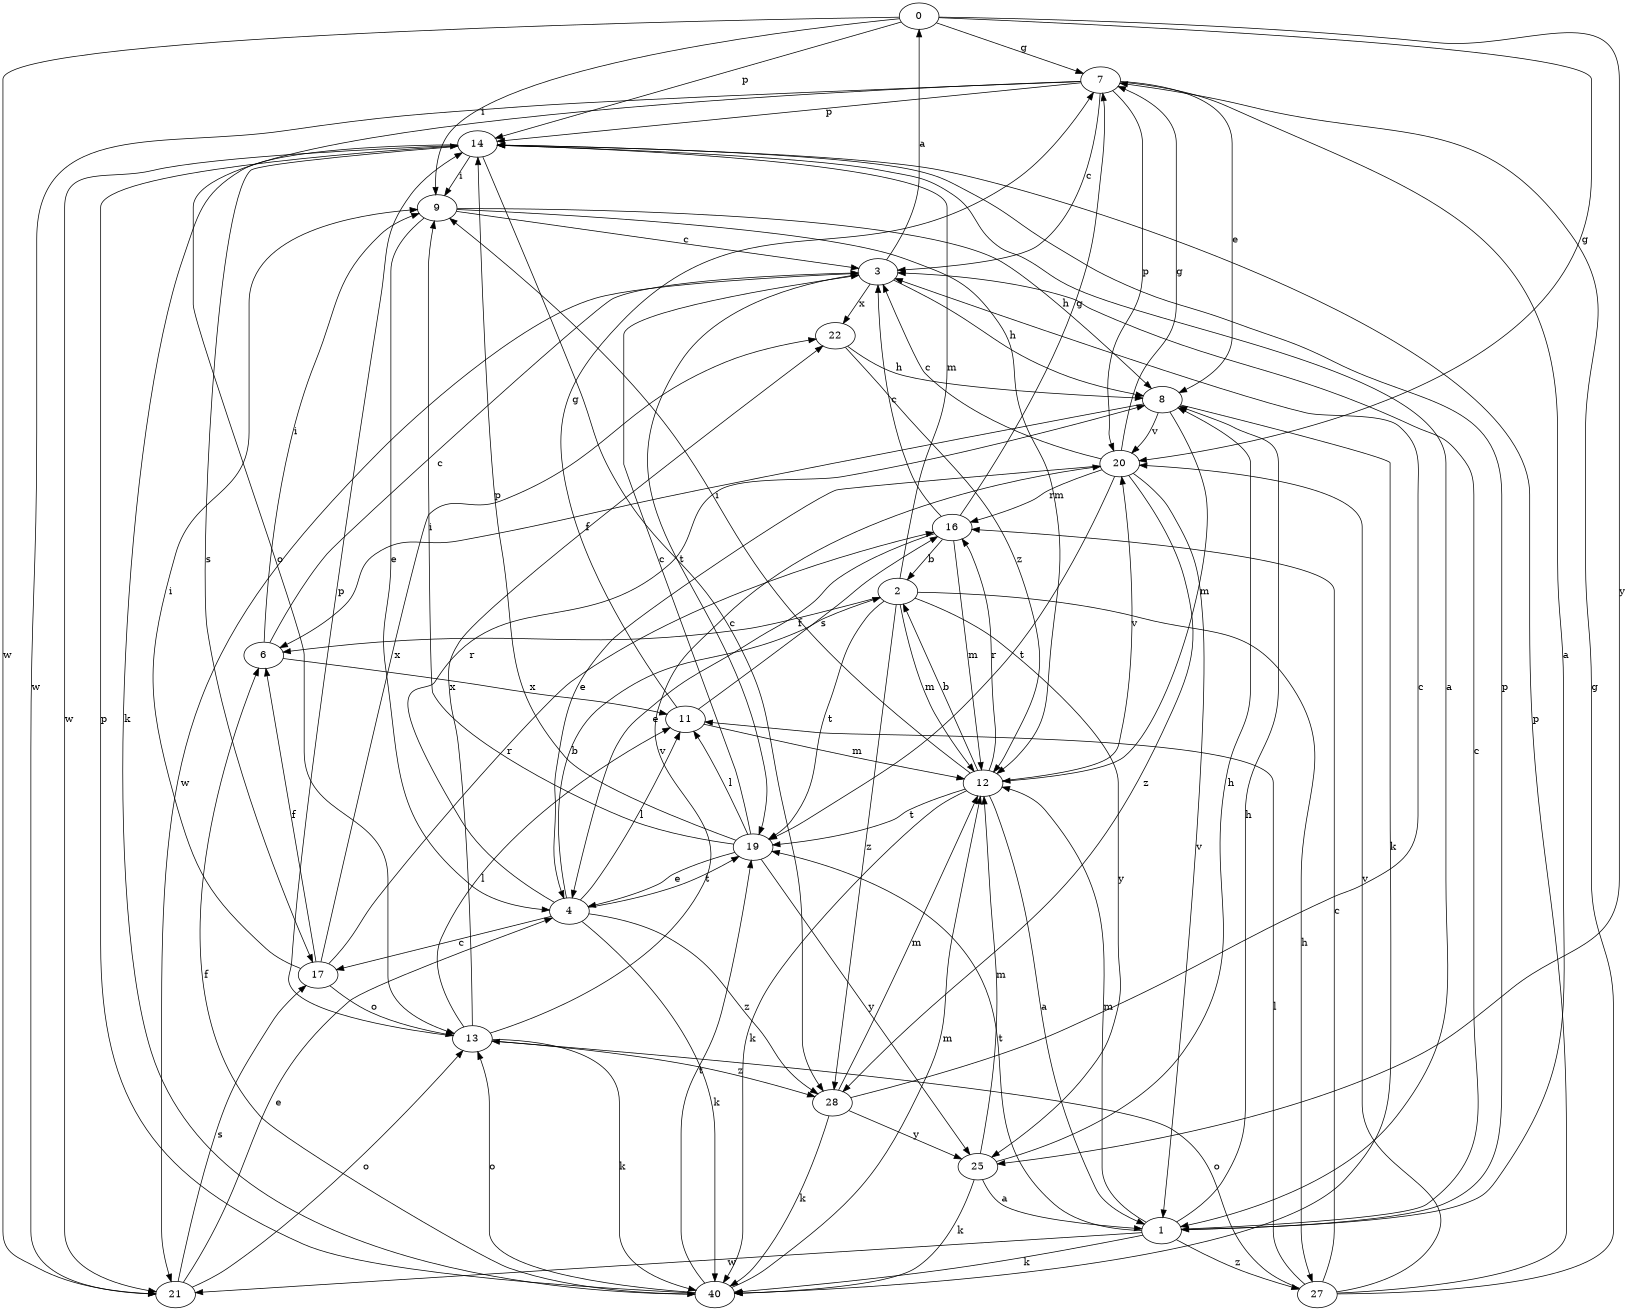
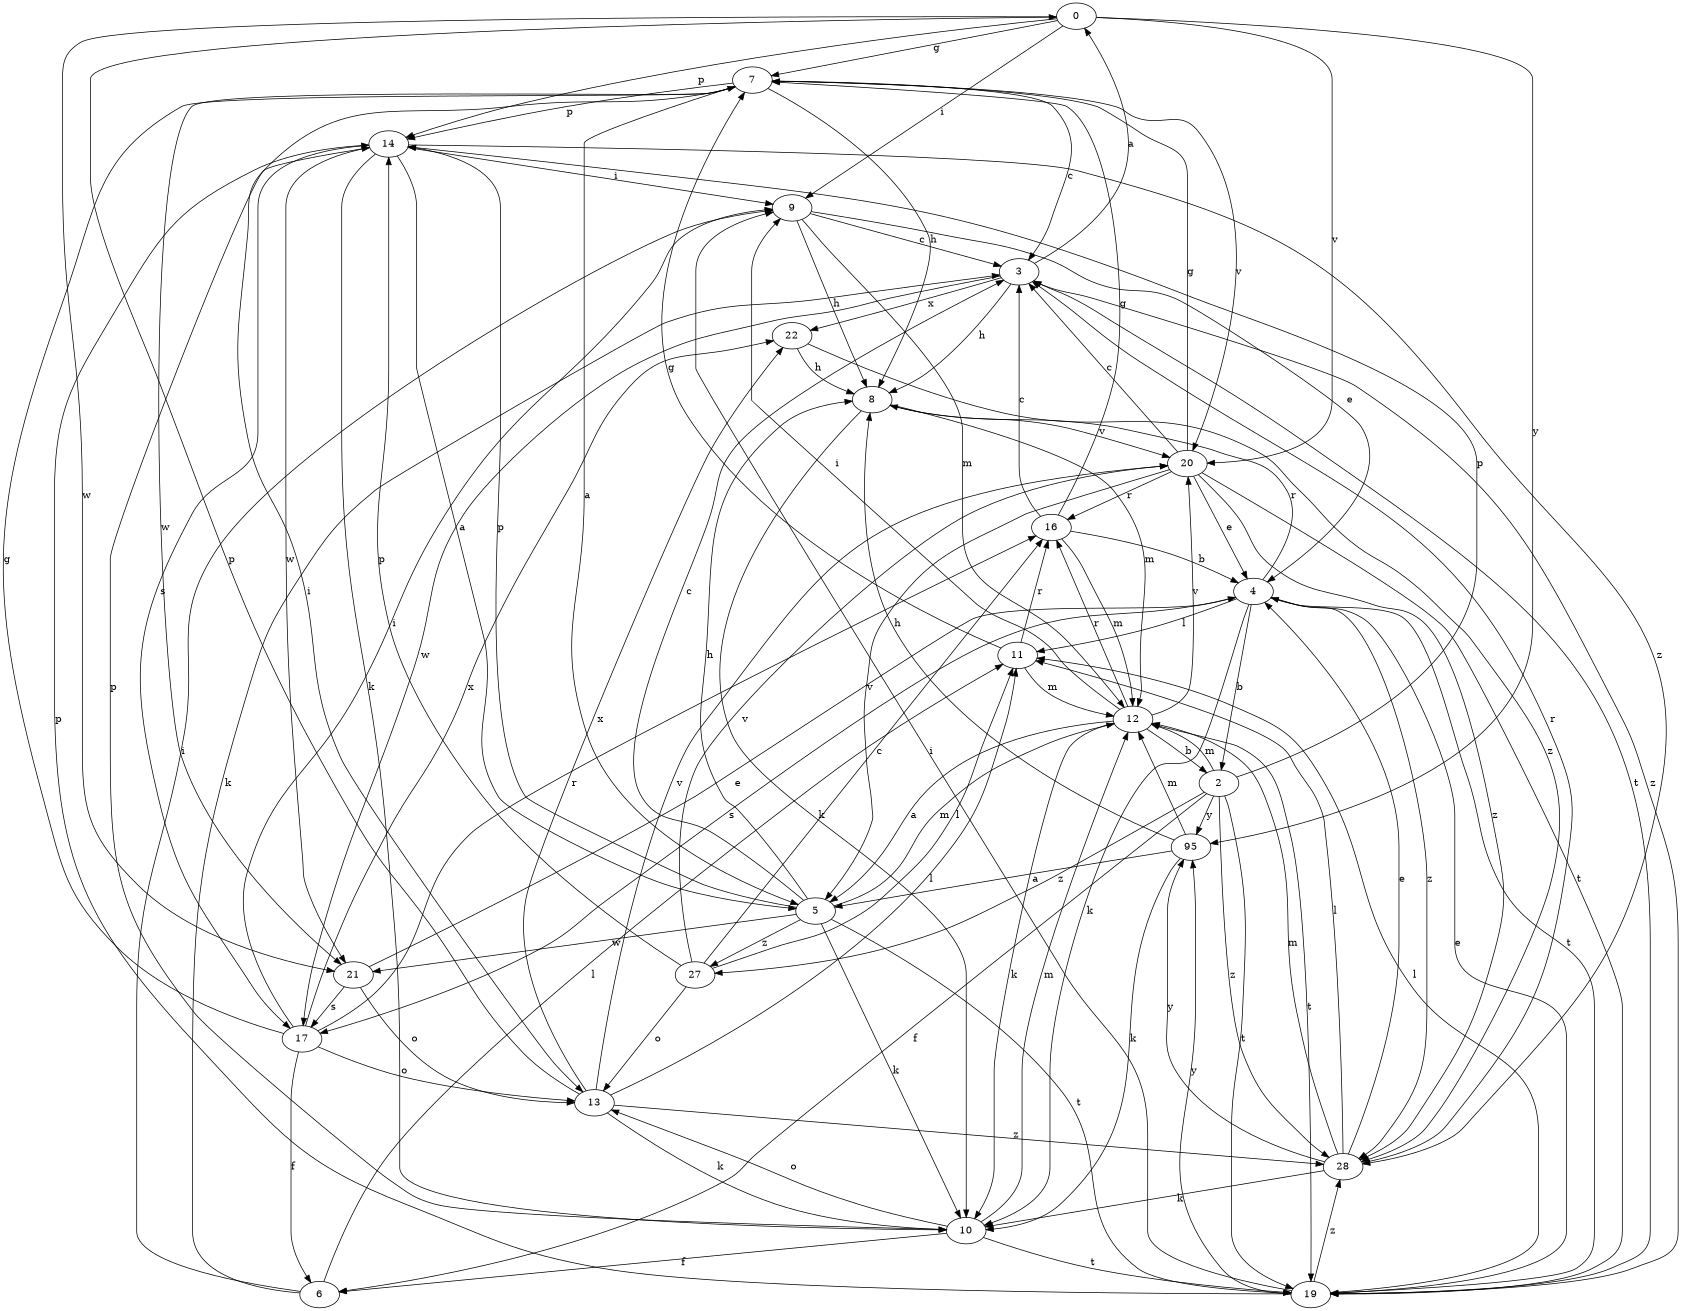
edge "7" -> "8": label "e" -> "h"
edge "0" -> "20": label "g" -> "v"
edge "7" -> "20": label "p" -> "v"
edge "2" -> "14": label "m" -> "p"
edge "6" -> "3": label "c" -> "k"
edge "8" -> "6": removed, label "f"
edge "22" -> "12": now "22" -> "28"
edge "16" -> "2": removed, label "b"
edge "7" -> "13": label "o" -> "i"
edge "19" -> "3": label "c" -> "z"
edge "3" -> "21": now "3" -> "17"
edge "14" -> "28": label "c" -> "z"
edge "11" -> "16": label "s" -> "r"
edge "27" -> "7": now "17" -> "7"
edge "13" -> "14": now "13" -> "0"
edge "6" -> "11": label "x" -> "l"
edge "28" -> "3": label "c" -> "r"
edge "16" -> "4": label "e" -> "b"
edge "28" -> "11": added, label "l"
edge "28" -> "4": added, label "e"
edge "4" -> "17": label "c" -> "s"
edge "2" -> "27": label "h" -> "z"
node "25": label "25" -> "95"
node "1": label "1" -> "5"
edge "19" -> "28": added, label "z"
node "40": label "40" -> "10"
